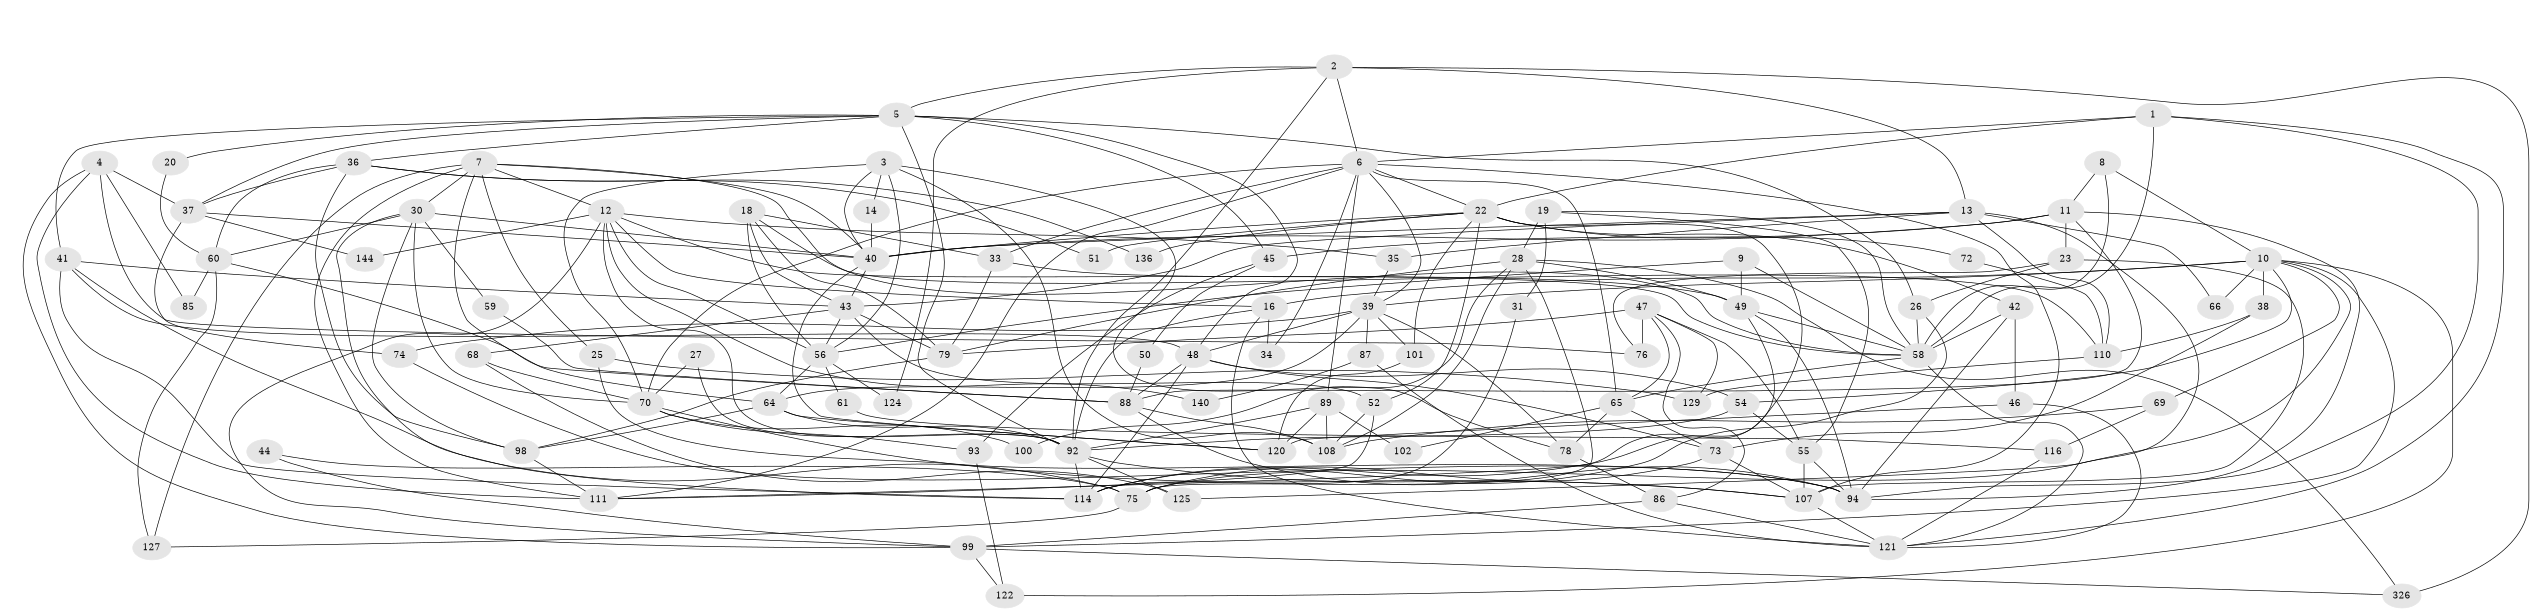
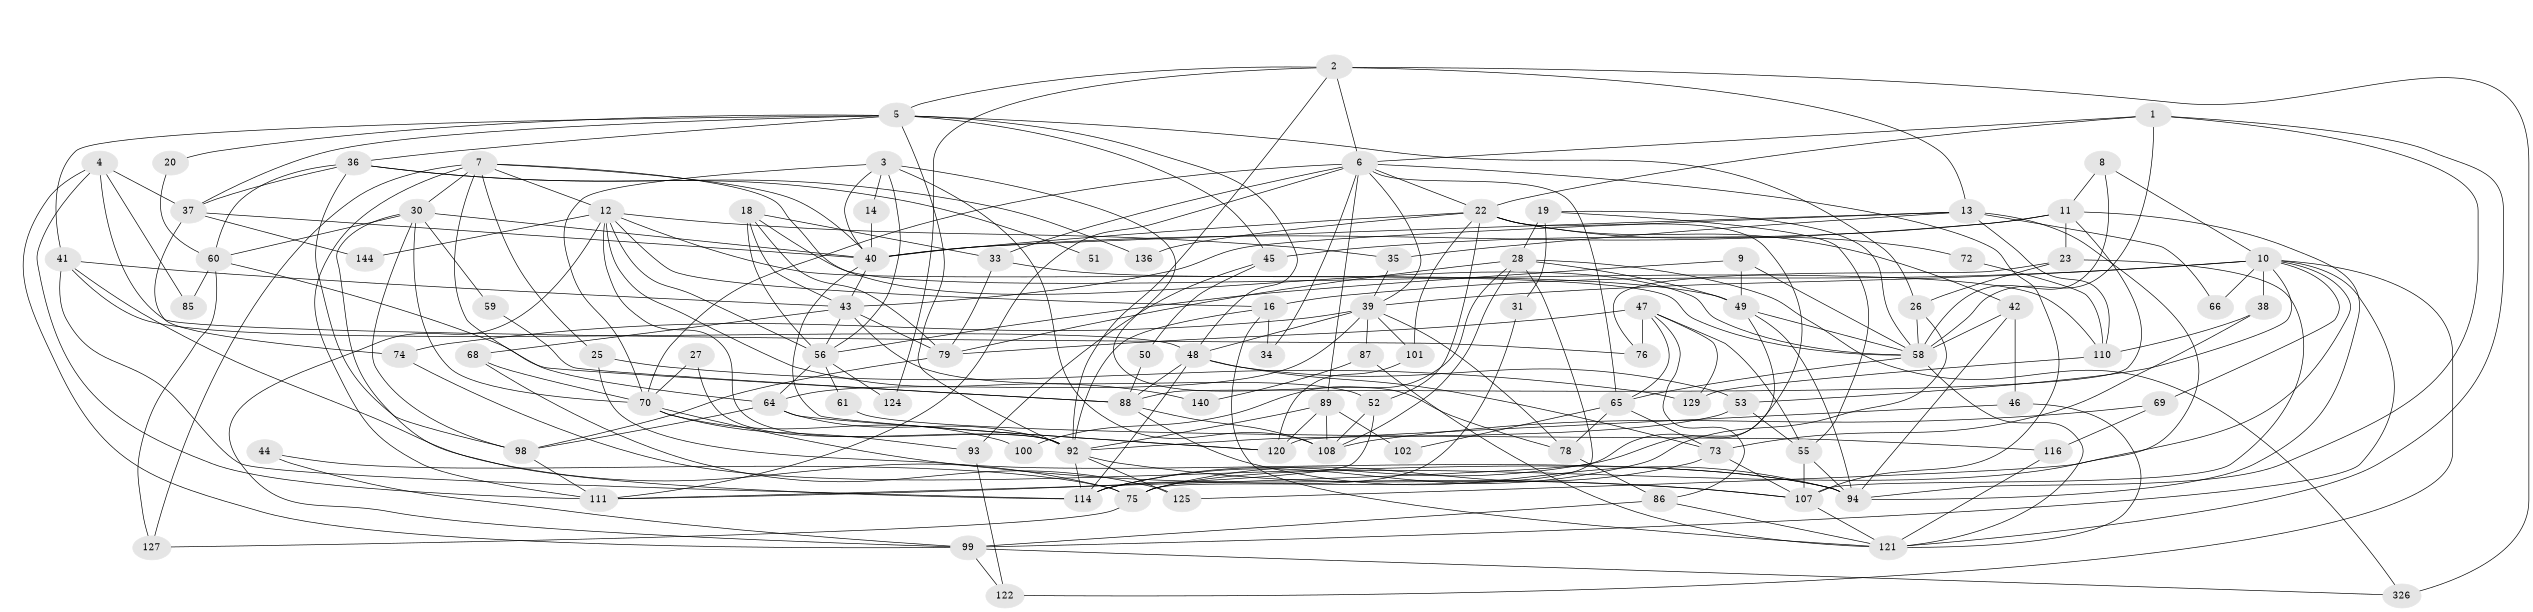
edge "22" -- "51": removed
node "54": label "54" -> "53"
